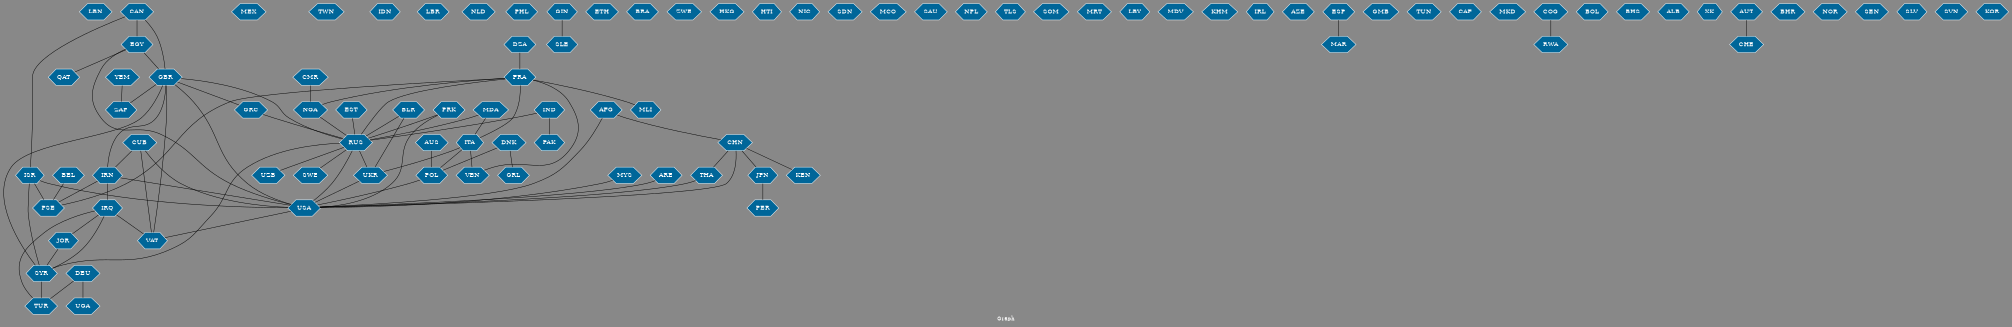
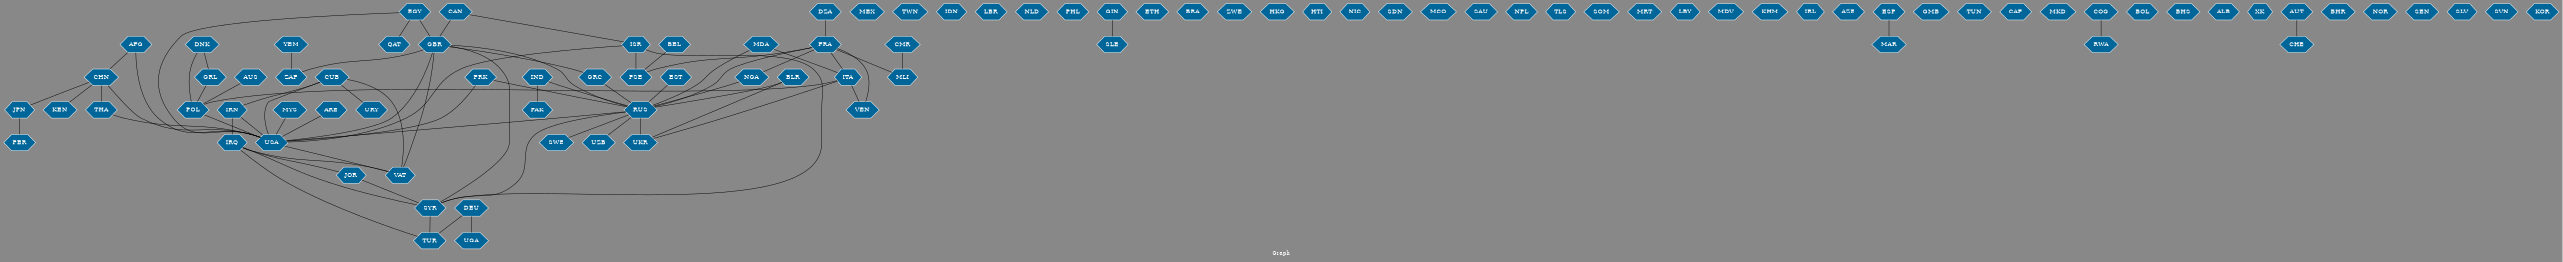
node "LBN": removed
edge "CAN" -- "EGY": removed
edge "GRL" -- "POL": added
edge "CMR" -- "NGA": now "CMR" -- "MLI"
node "URY": added
edge "GBR" -- "IRN": removed
edge "UKR" -- "USA": removed
edge "IRN" -- "PSE": removed
